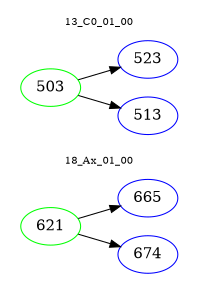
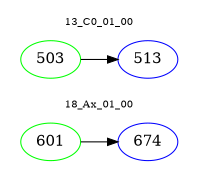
node "523": removed
node "665": removed
node "621": label "621" -> "601"
